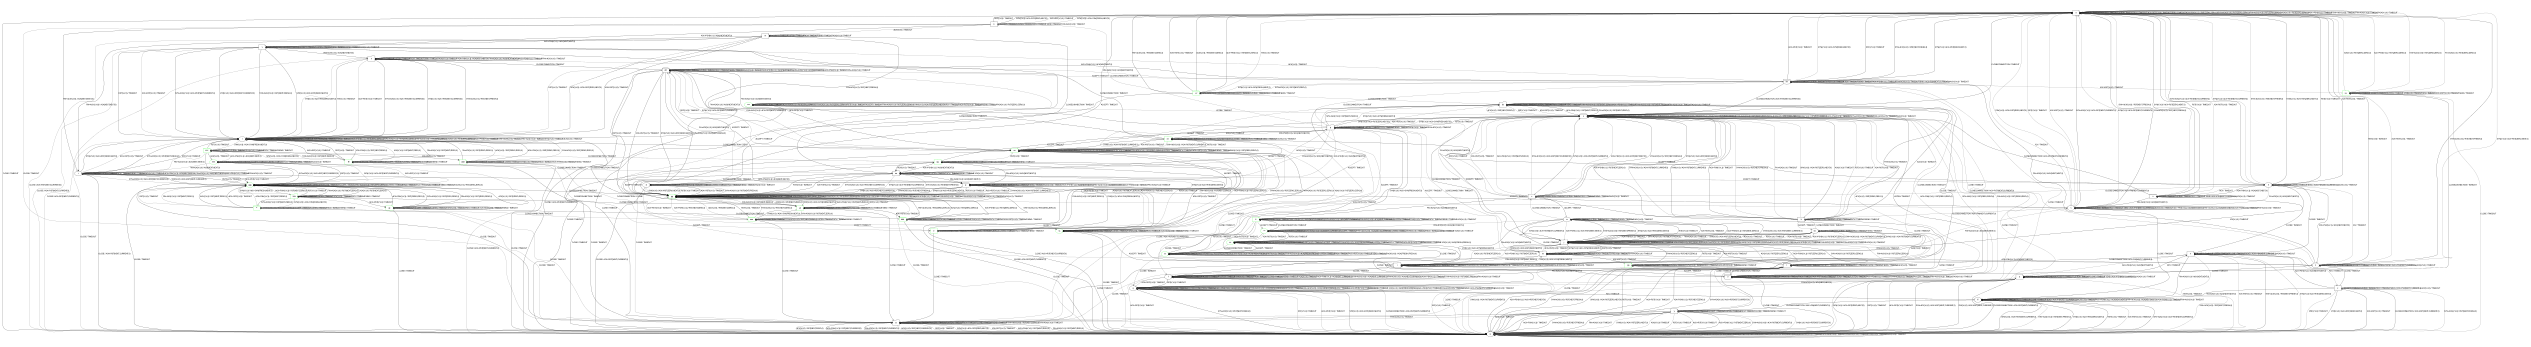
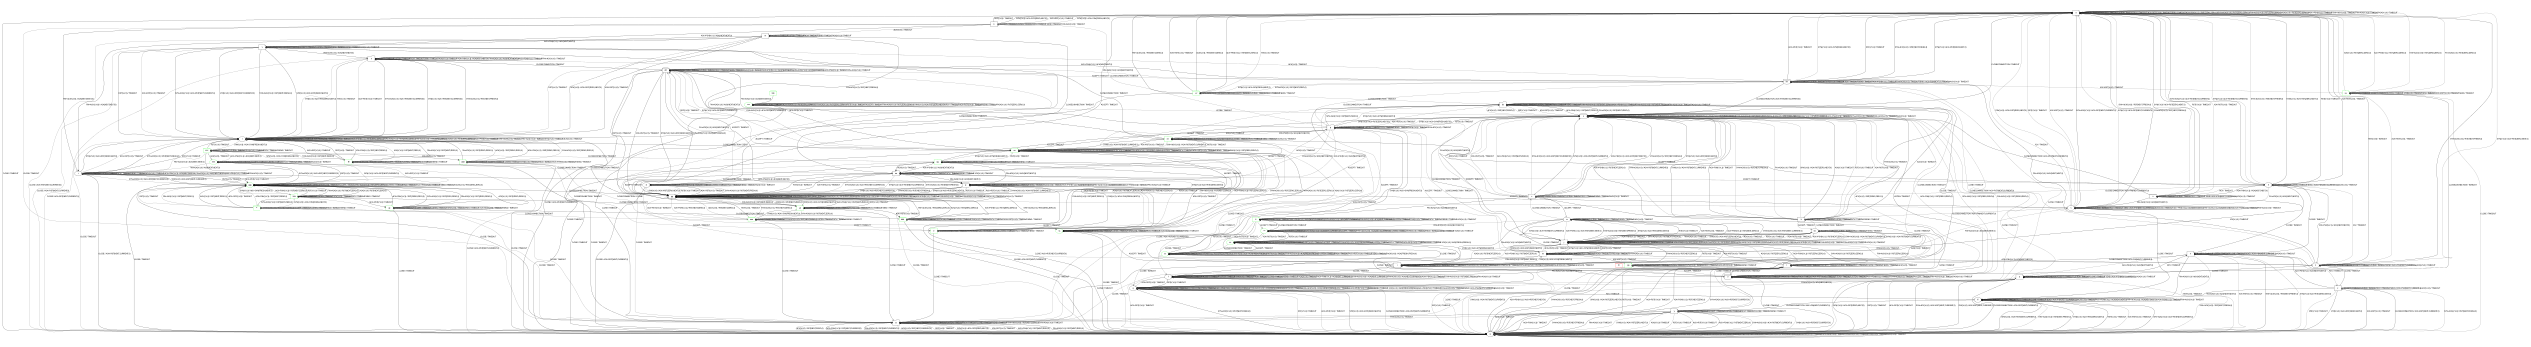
node "kkk": added
edge "oo" -> "qq": added, label "SYN(V,V,0) / ACK+SYN(FRESH,NEXT,0)"
node "gg": color green -> black
node "lll": added
